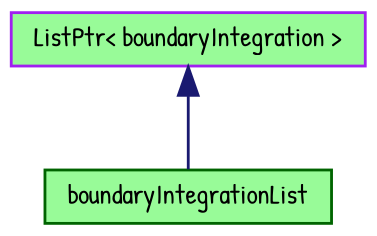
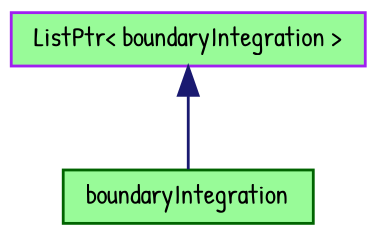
node "boundaryIntegrationList": label "boundaryIntegrationList" -> "boundaryIntegration"
